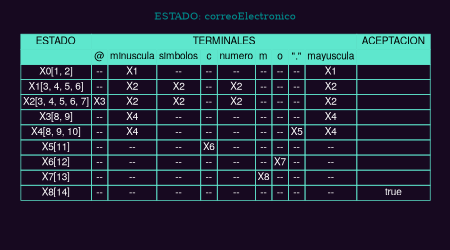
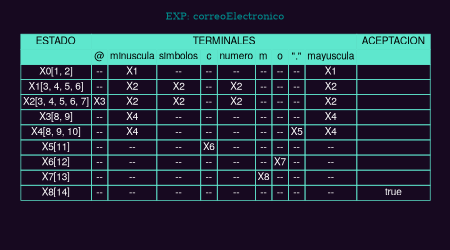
cluster "ESTADO: correoElectronico": label "ESTADO: correoElectronico" -> "EXP: correoElectronico"
